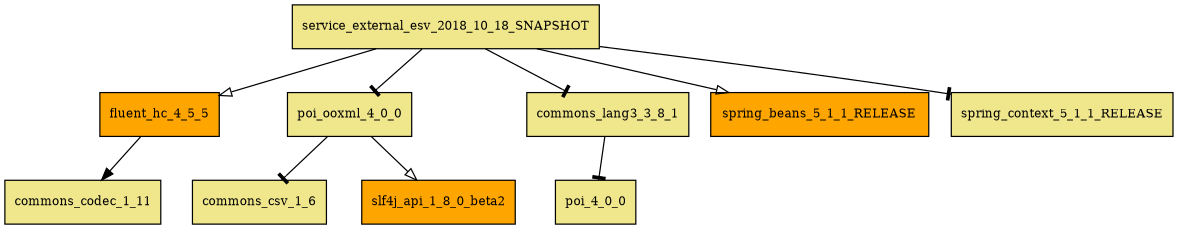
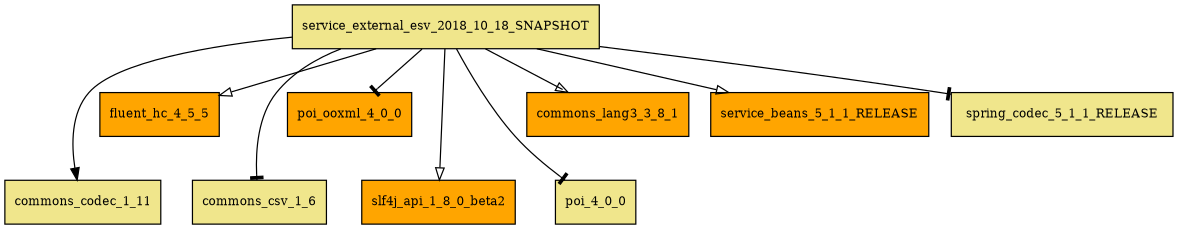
edge "service_external_esv_2018_10_18_SNAPSHOT" -> "commons_lang3_3_8_1": arrowhead tee -> onormal
node "poi_ooxml_4_0_0": fillcolor khaki -> orange
node "commons_lang3_3_8_1": fillcolor khaki -> orange
node "spring_beans_5_1_1_RELEASE": label "spring_beans_5_1_1_RELEASE" -> "service_beans_5_1_1_RELEASE"
node "spring_context_5_1_1_RELEASE": label "spring_context_5_1_1_RELEASE" -> "spring_codec_5_1_1_RELEASE"
edge "fluent_hc_4_5_5" -> "commons_codec_1_11": now "service_external_esv_2018_10_18_SNAPSHOT" -> "commons_codec_1_11"
edge "poi_ooxml_4_0_0" -> "slf4j_api_1_8_0_beta2": now "service_external_esv_2018_10_18_SNAPSHOT" -> "slf4j_api_1_8_0_beta2"
edge "commons_lang3_3_8_1" -> "poi_4_0_0": now "service_external_esv_2018_10_18_SNAPSHOT" -> "poi_4_0_0"
edge "poi_ooxml_4_0_0" -> "commons_csv_1_6": now "service_external_esv_2018_10_18_SNAPSHOT" -> "commons_csv_1_6"
